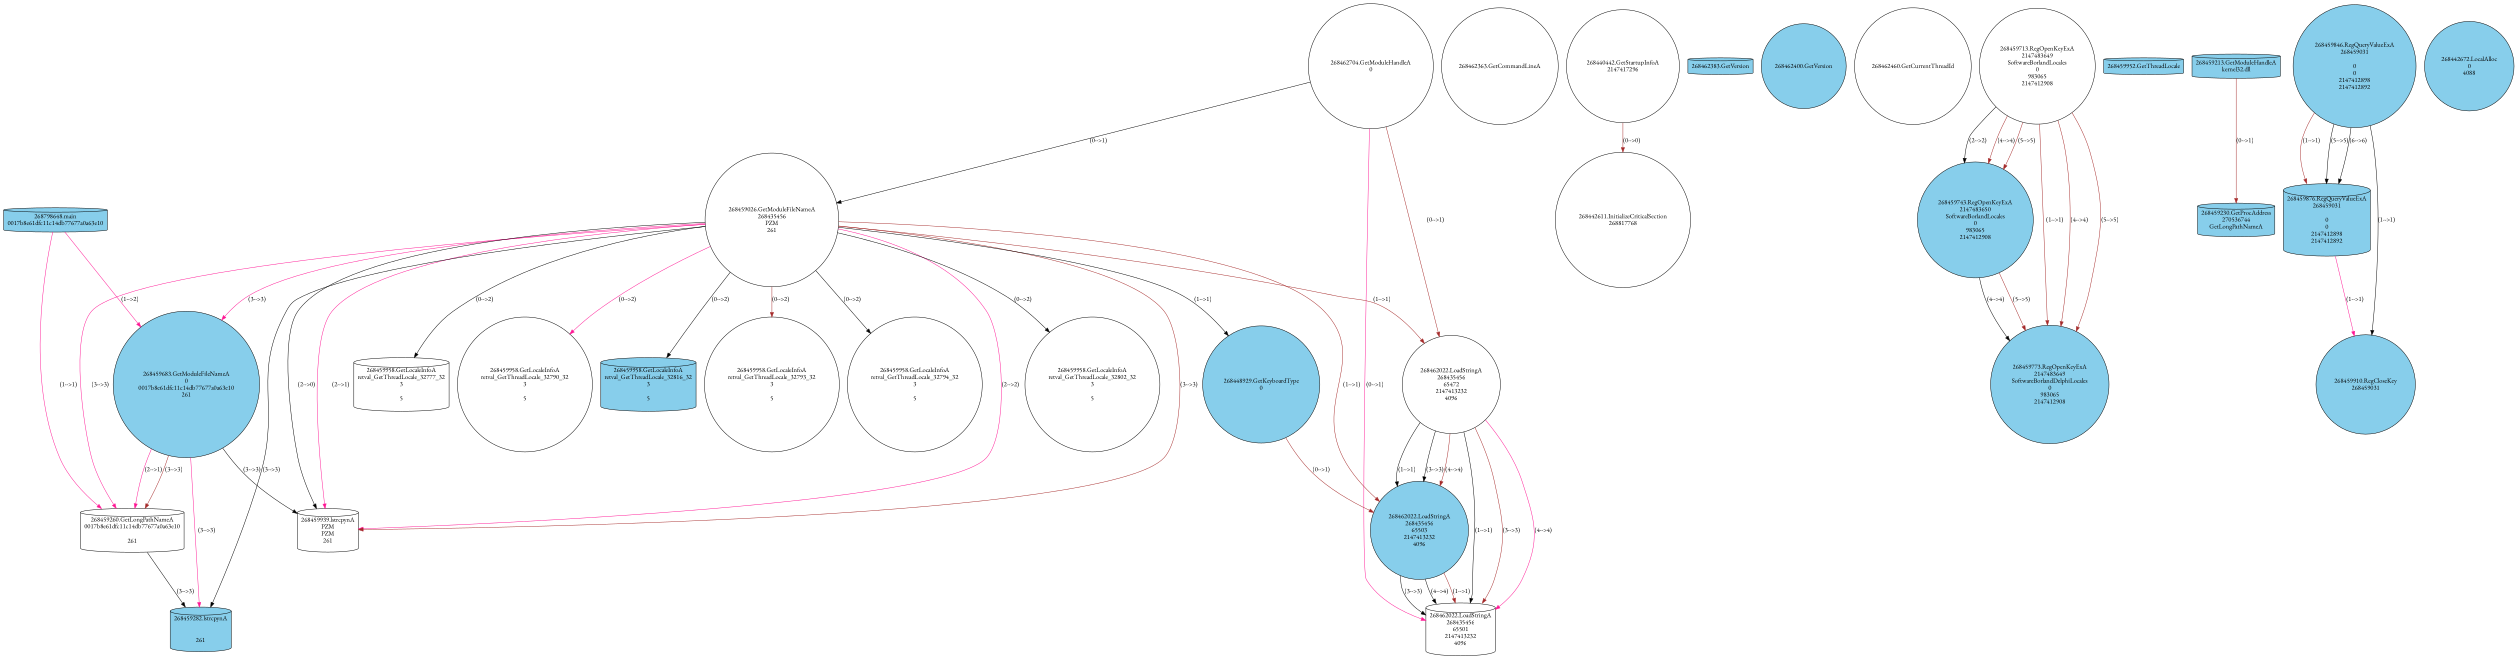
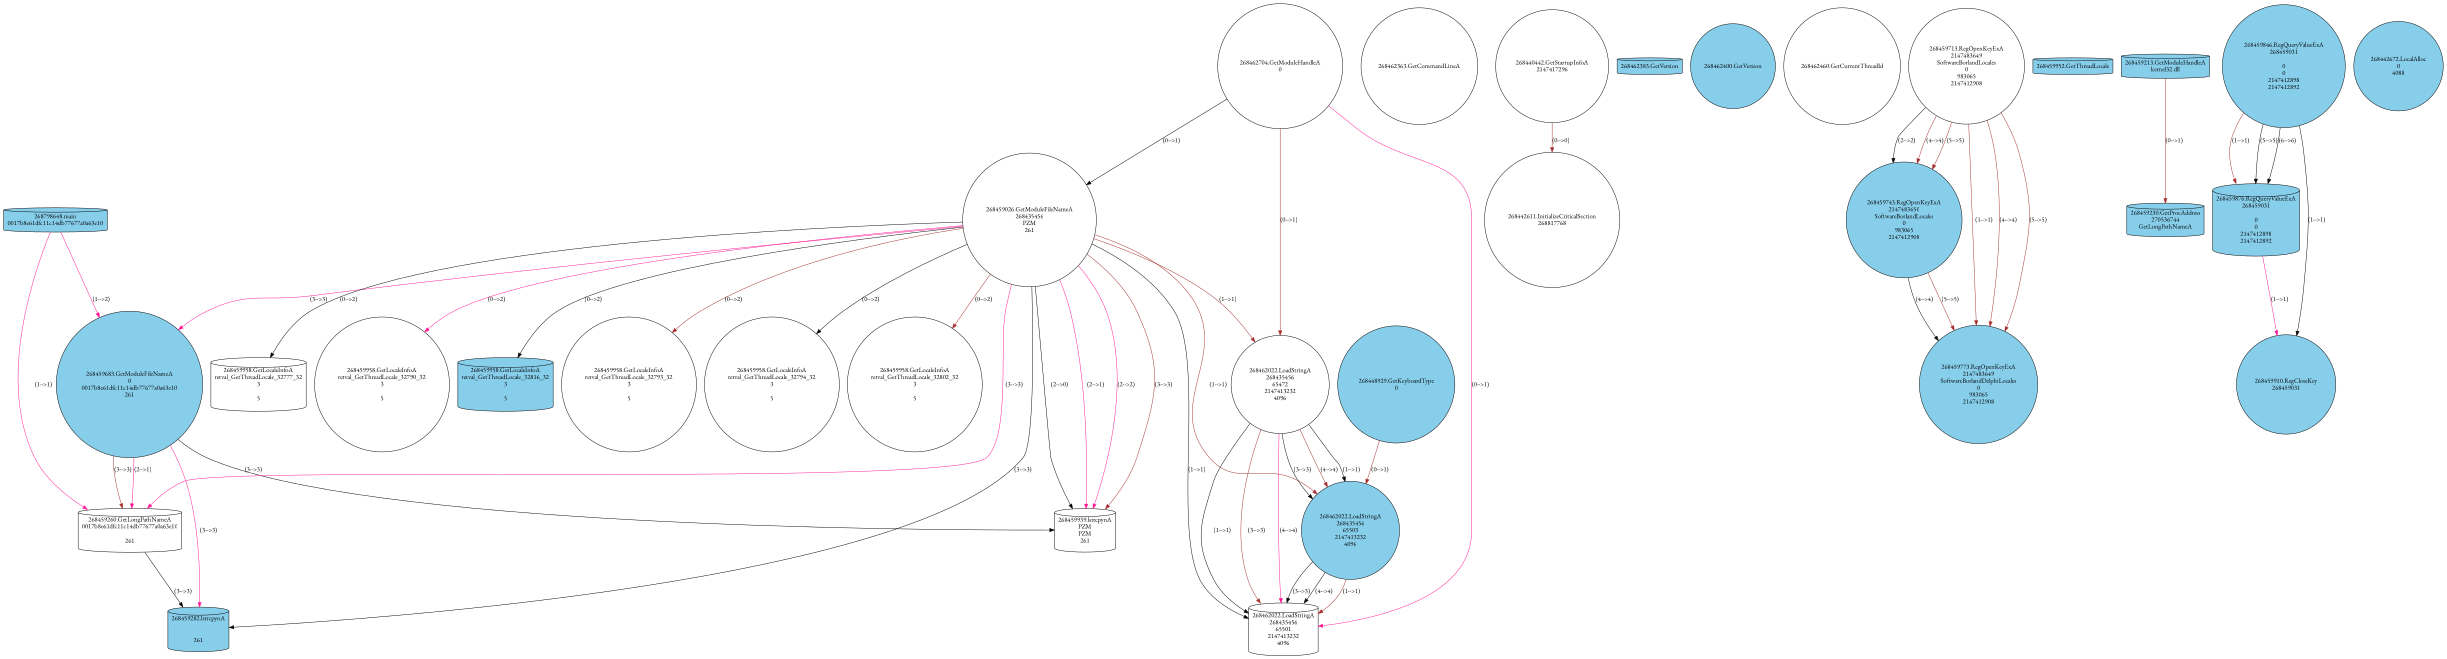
edge "268459026.GetModuleFileNameA 268435456 PZM 261" -> "268448929.GetKeyboardType 0": now "268459026.GetModuleFileNameA 268435456 PZM 261" -> "268462022.LoadStringA 268435456 65501 2147413232 4096"
edge "268459026.GetModuleFileNameA 268435456 PZM 261" -> "268459958.GetLocaleInfoA retval_GetThreadLocale_32802_32 3 5": color black -> brown
